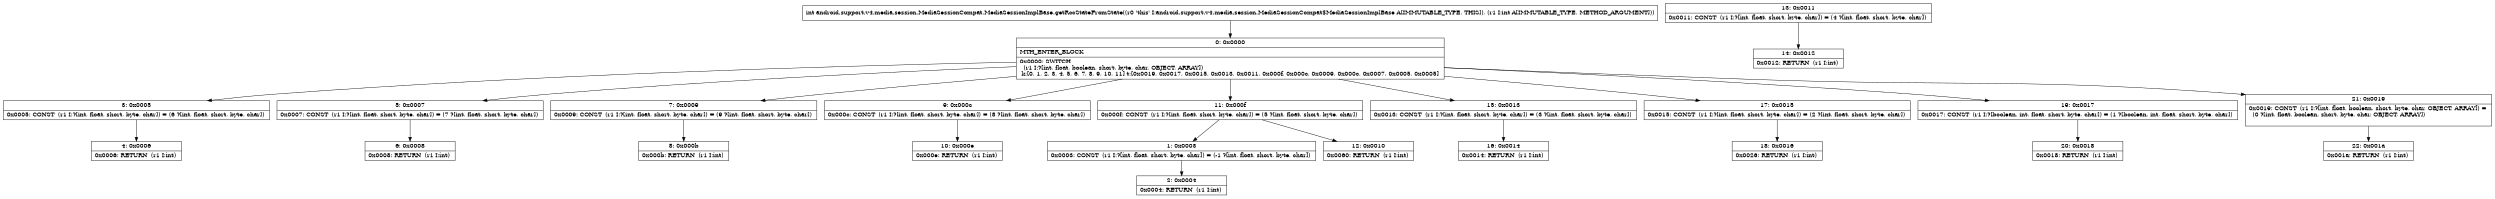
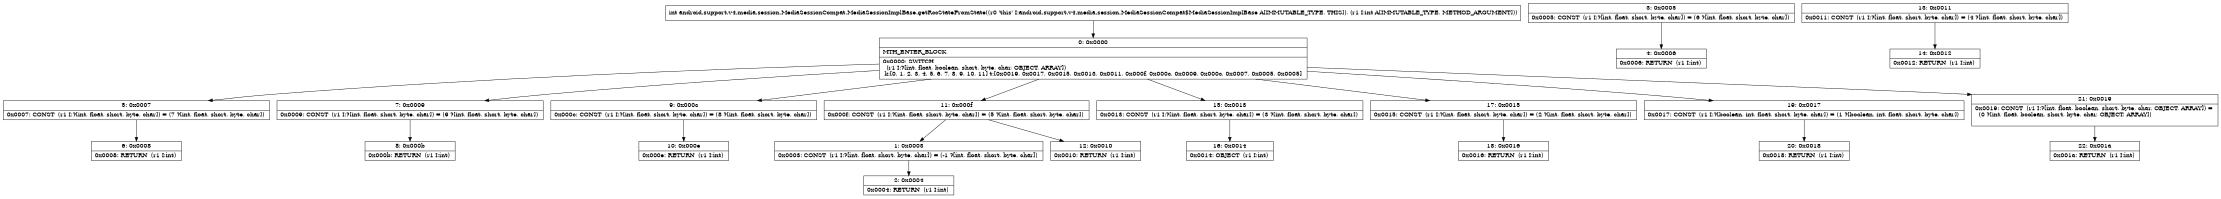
edge "0: 0x0000" -> "3: 0x0005": removed
node "12: 0x0010": text "0x0060: RETURN  (r1 I:int)" -> "0x0010: RETURN  (r1 I:int)"
node "16: 0x0014": text "0x0014: RETURN  (r1 I:int)" -> "0x0014: OBJECT  (r1 I:int)"
node "18: 0x0016": text "0x0026: RETURN  (r1 I:int)" -> "0x0016: RETURN  (r1 I:int)"
